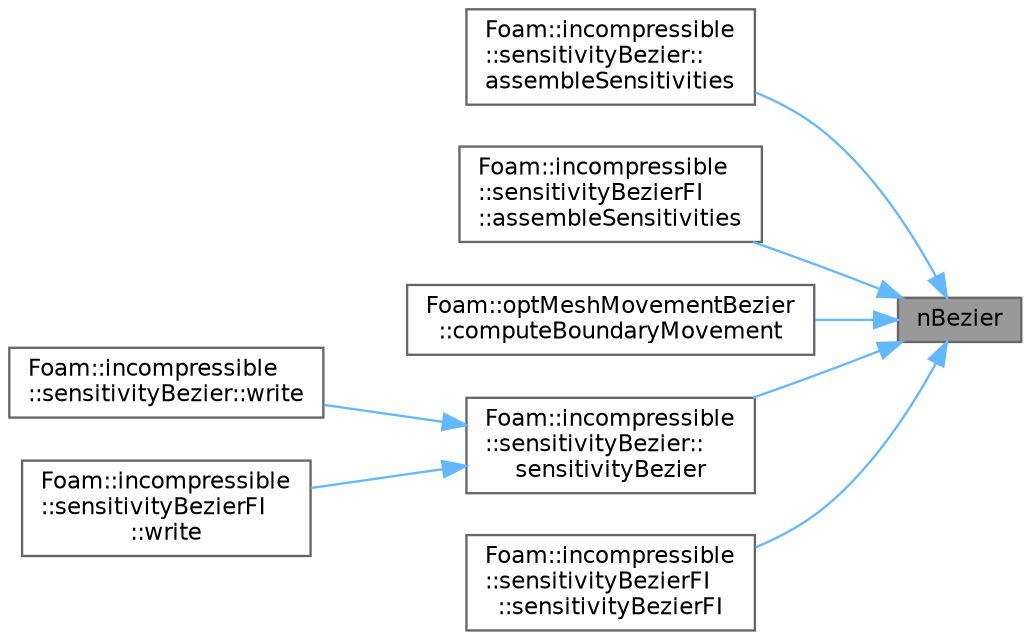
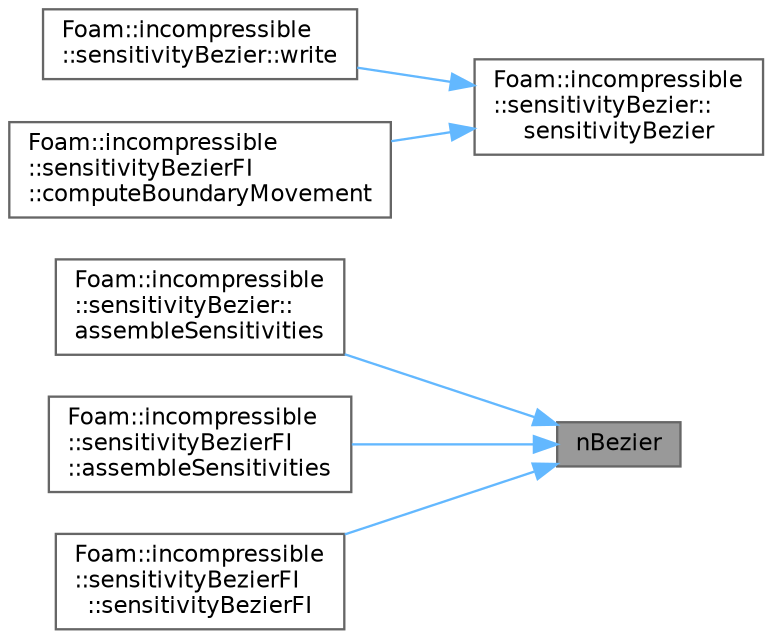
node "Foam::optMeshMovementBezier ::computeBoundaryMovement": removed
edge "Foam::incompressible ::sensitivityBezier:: sensitivityBezier" -> "nBezier": removed
node "Foam::incompressible ::sensitivityBezierFI ::write": label "Foam::incompressible ::sensitivityBezierFI ::write" -> "Foam::incompressible ::sensitivityBezierFI ::computeBoundaryMovement"
